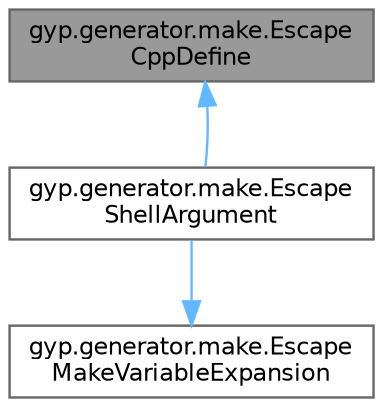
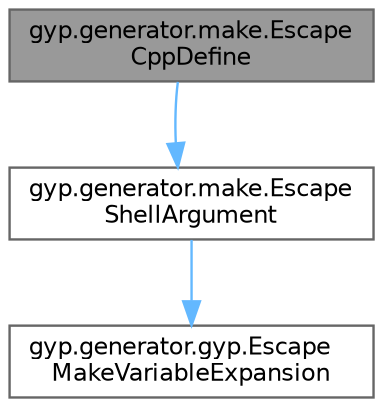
edge "gyp.generator.make.Escape ShellArgument" -> "gyp.generator.make.Escape CppDefine": reversed
node "gyp.generator.make.Escape MakeVariableExpansion": label "gyp.generator.make.Escape MakeVariableExpansion" -> "gyp.generator.gyp.Escape MakeVariableExpansion"
